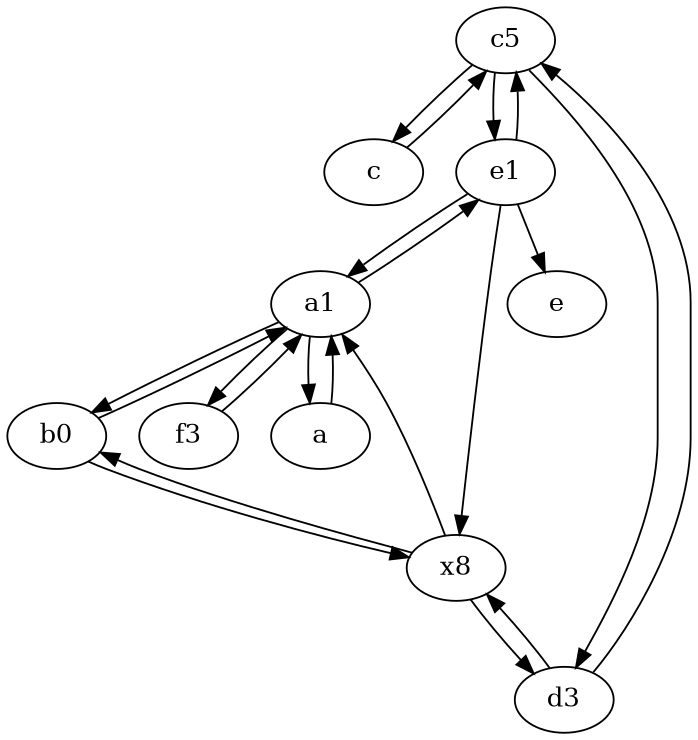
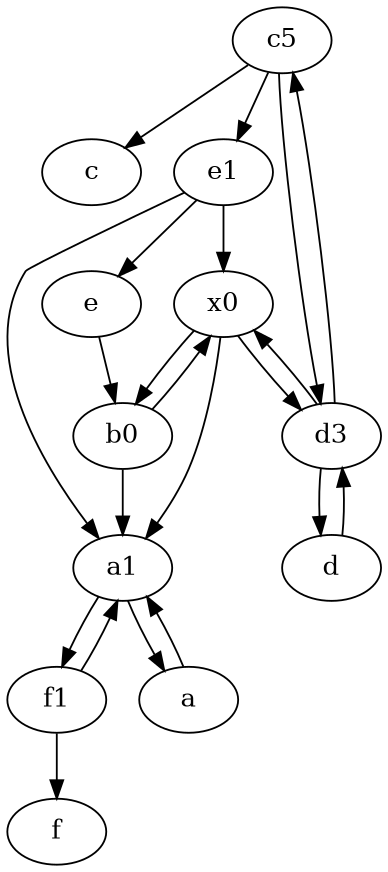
edge "e1" -> "c5": removed
edge "c" -> "c5": removed
edge "a1" -> "e1": removed
edge "a1" -> "b0": now "e" -> "b0"
node "f3": label "f3" -> "f1"
node "d": added
node "x8": label "x8" -> "x0"
node "f": added
